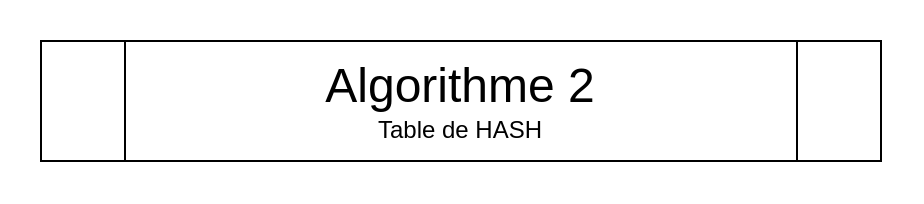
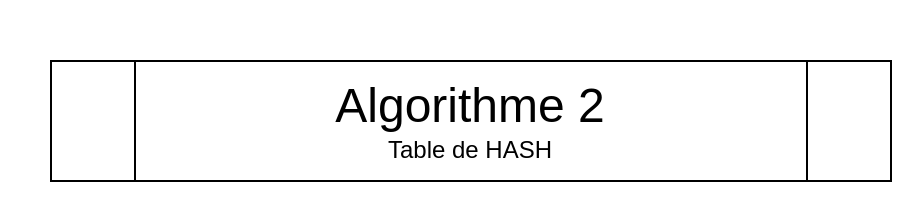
node "Algorithme 2 Table de HASH": moved (461, 101) -> (471, 121)
